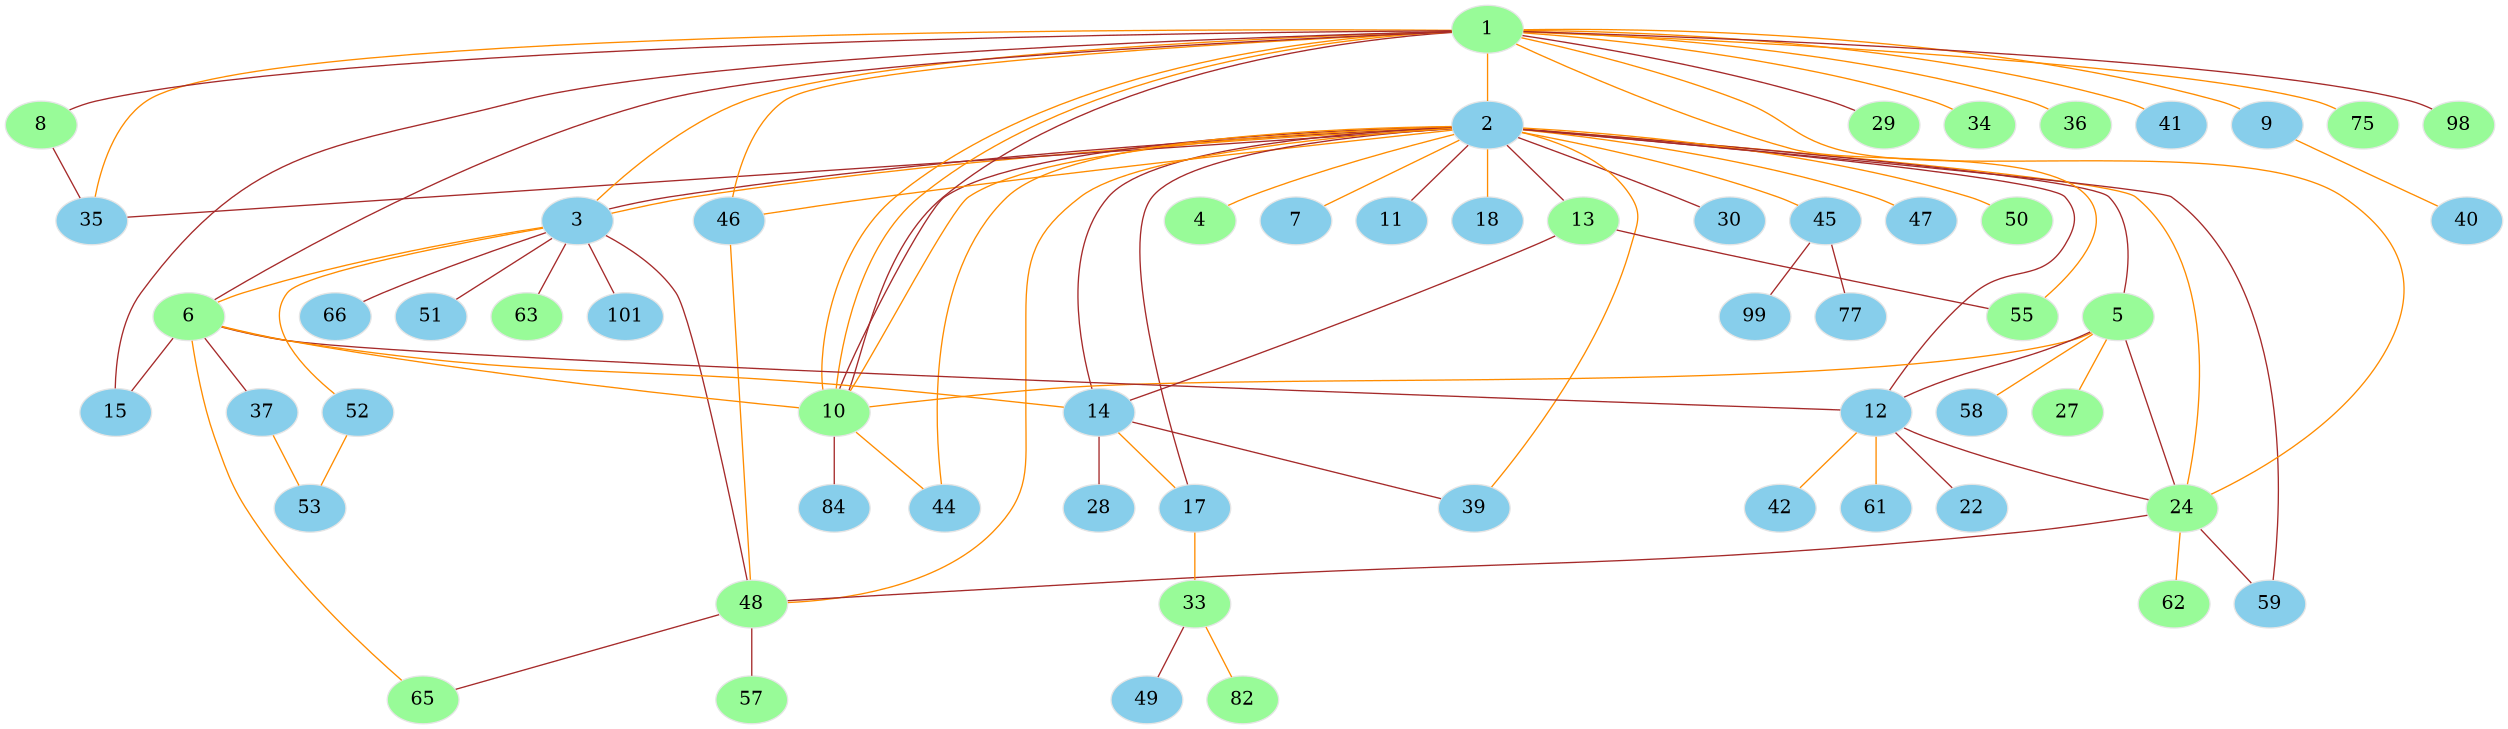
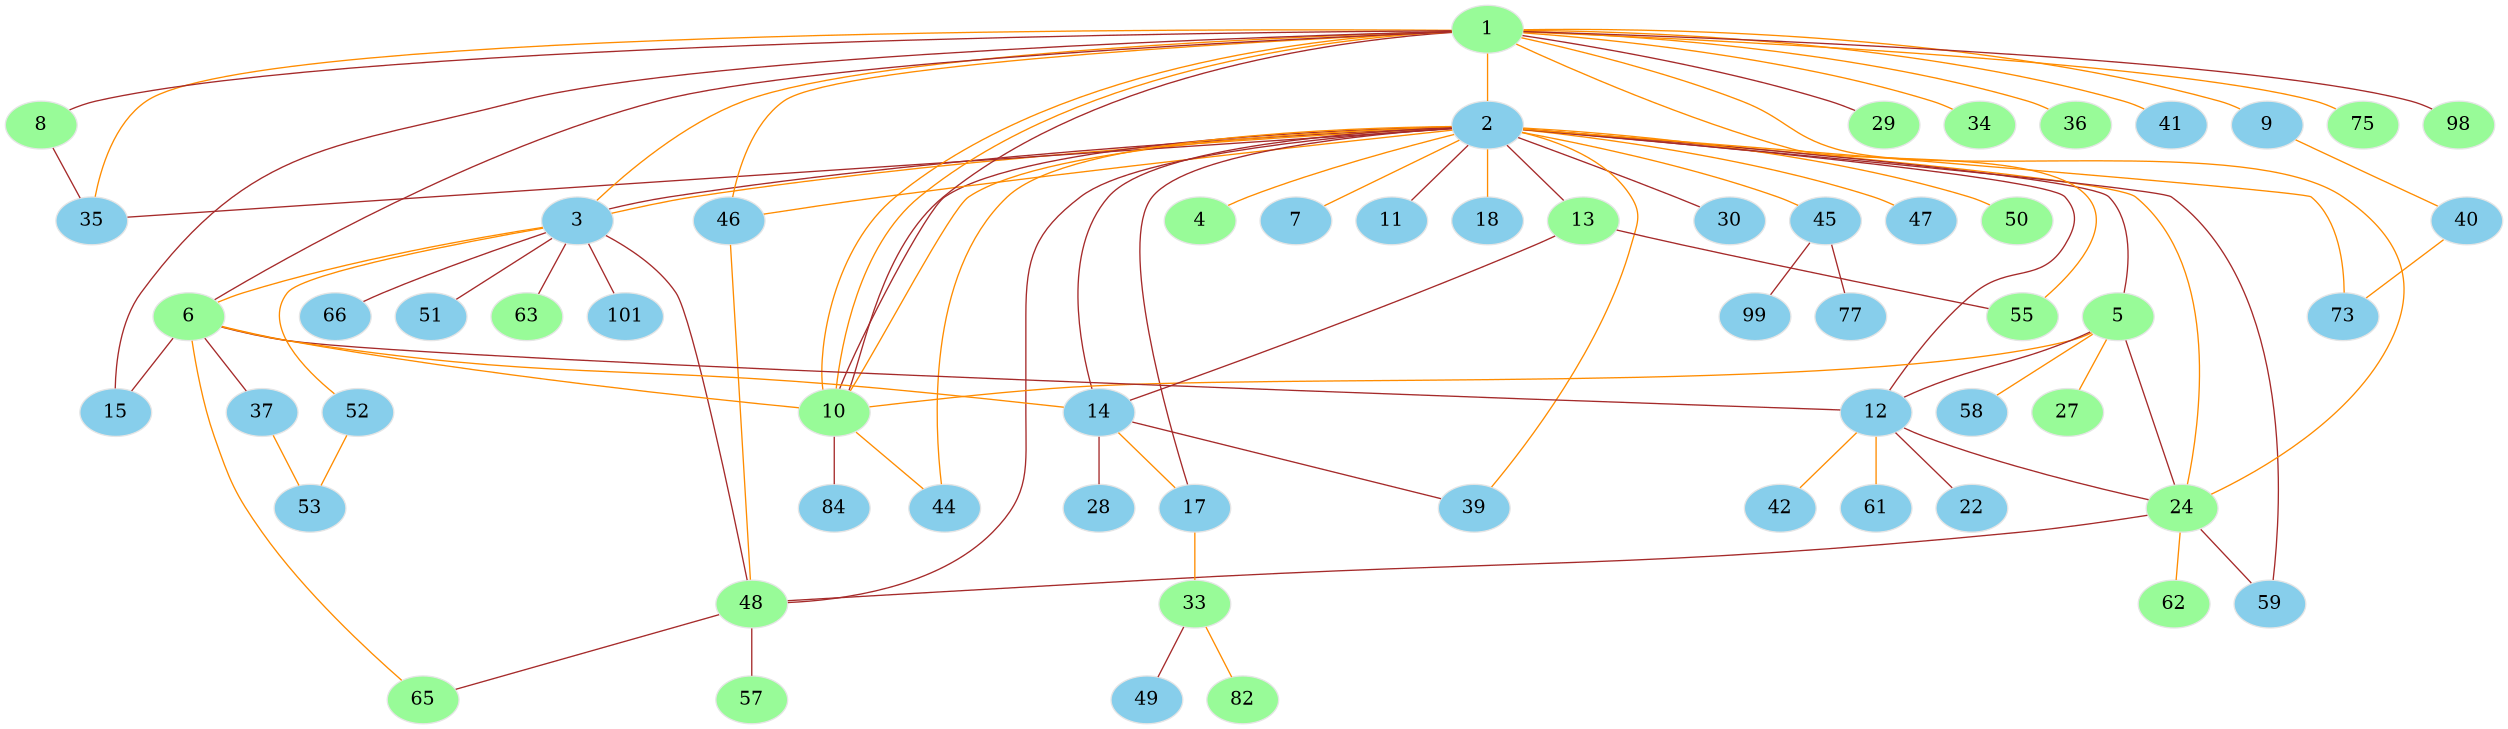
edge "2" -- "48": color darkorange -> brown
node "73": added
